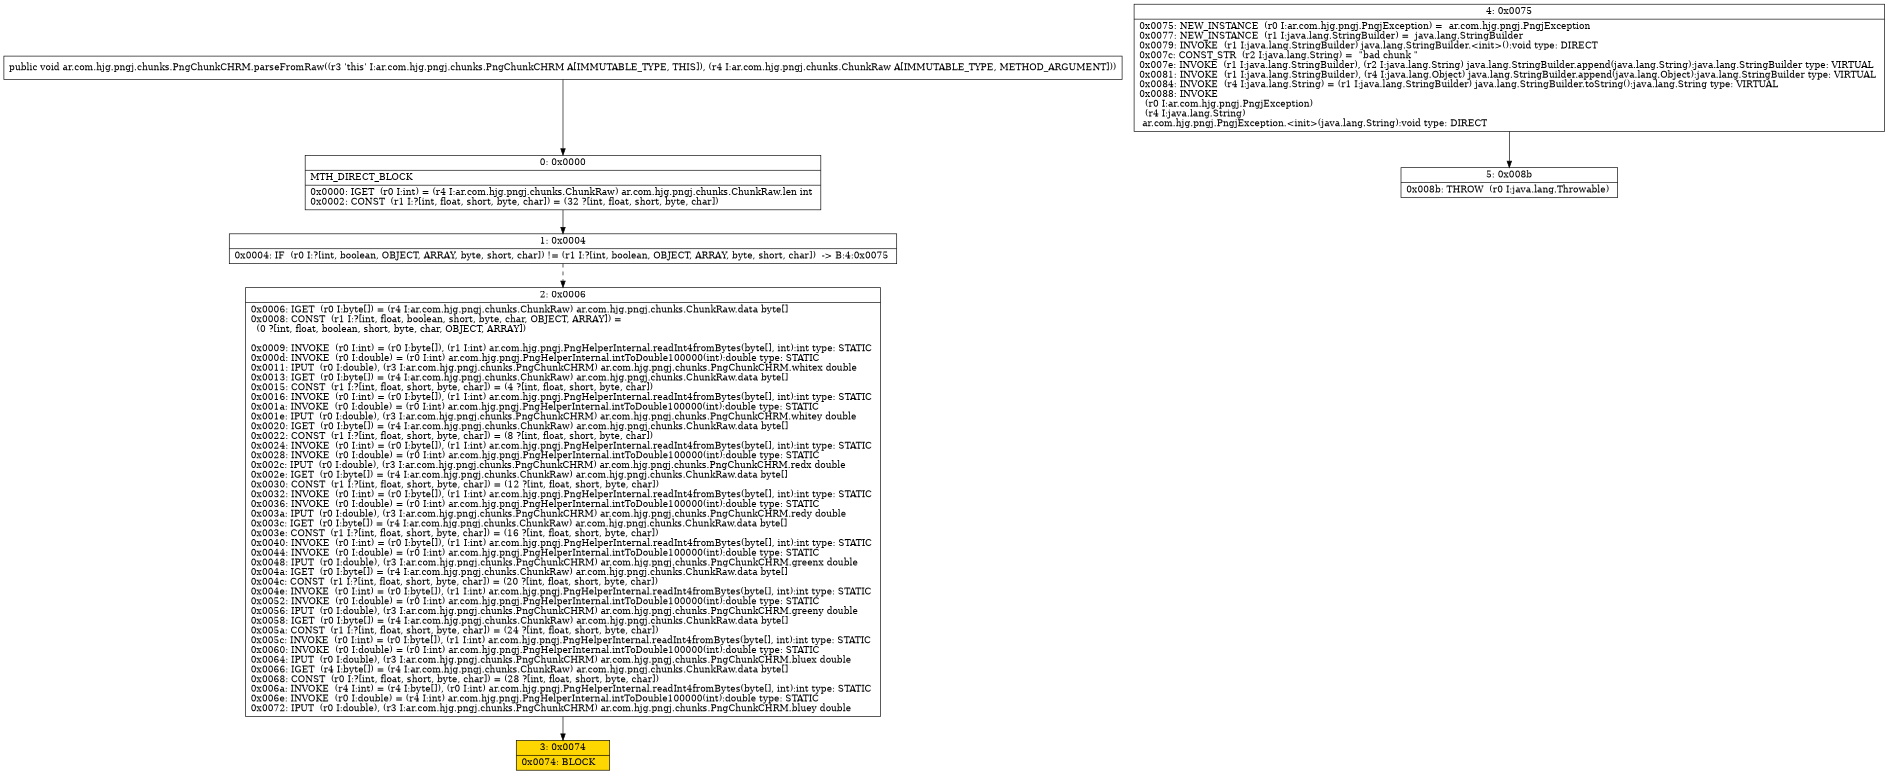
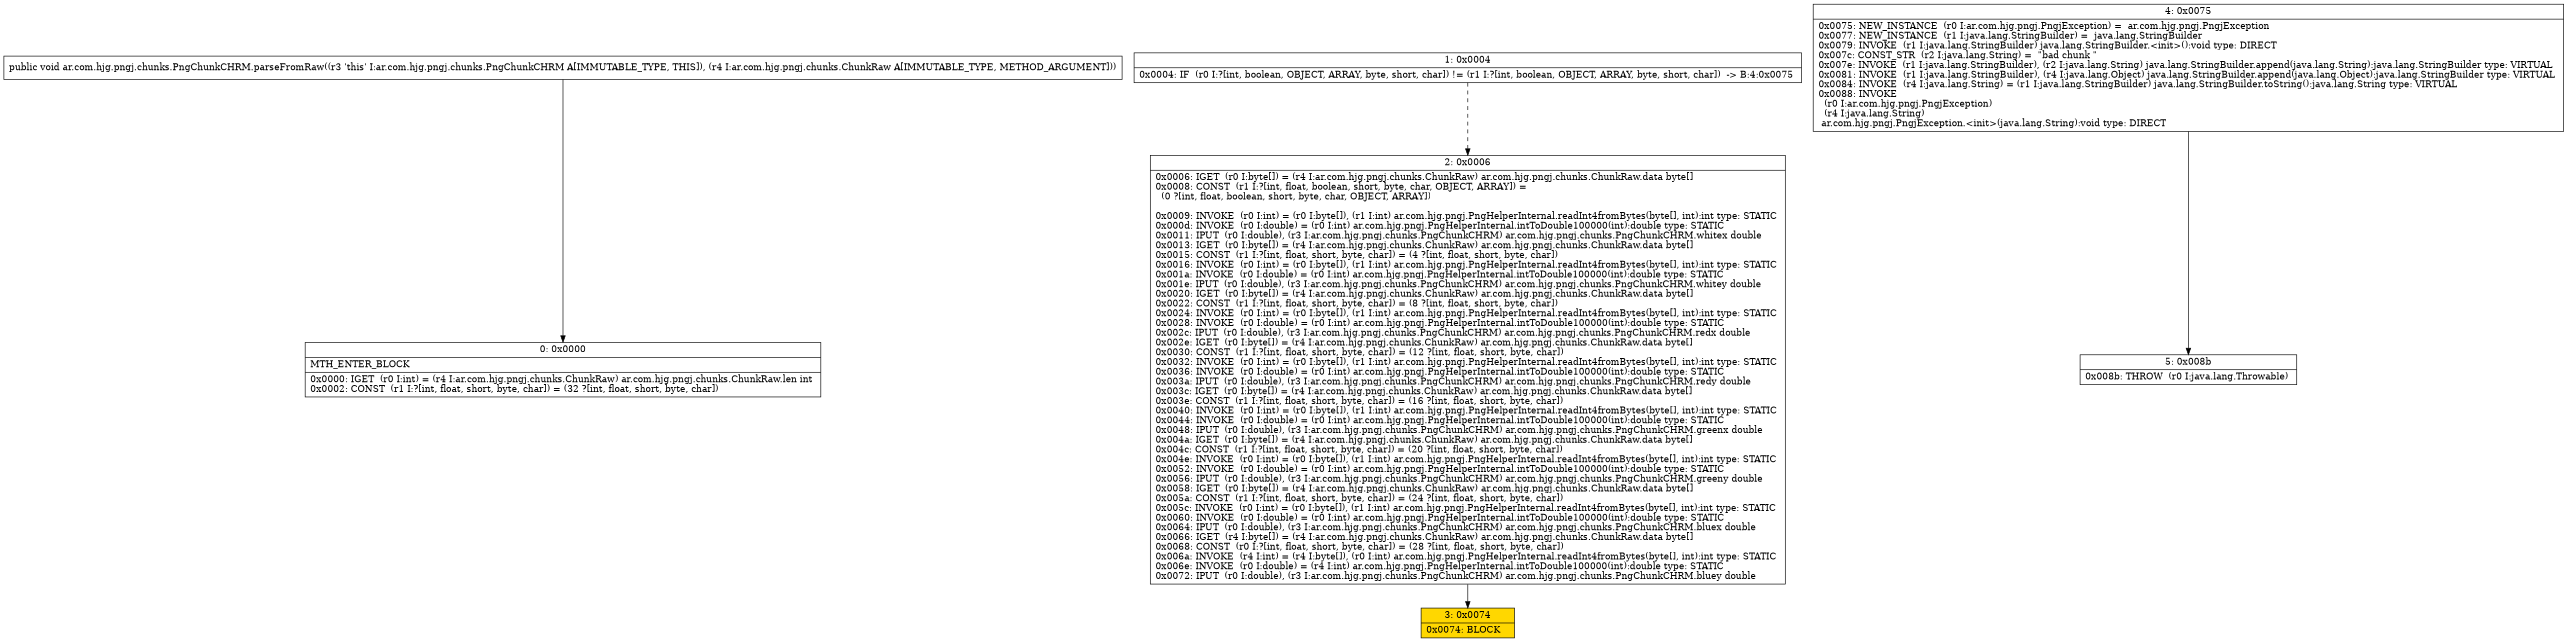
node "0: 0x0000": text "MTH_DIRECT_BLOCK" -> "MTH_ENTER_BLOCK"
edge "0: 0x0000" -> "1: 0x0004": removed
